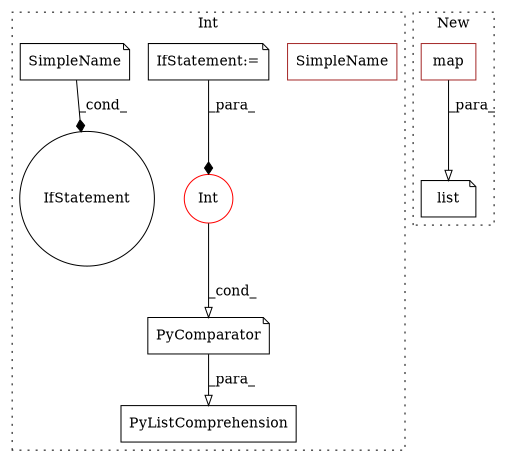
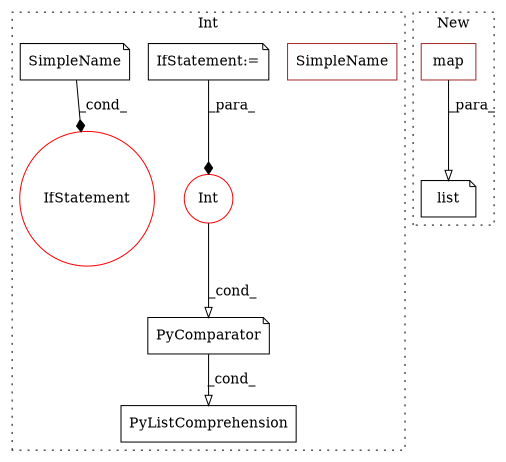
node "IfStatement": color black -> red
edge "PyComparator" -> "PyListComprehension": label "_para_" -> "_cond_"
